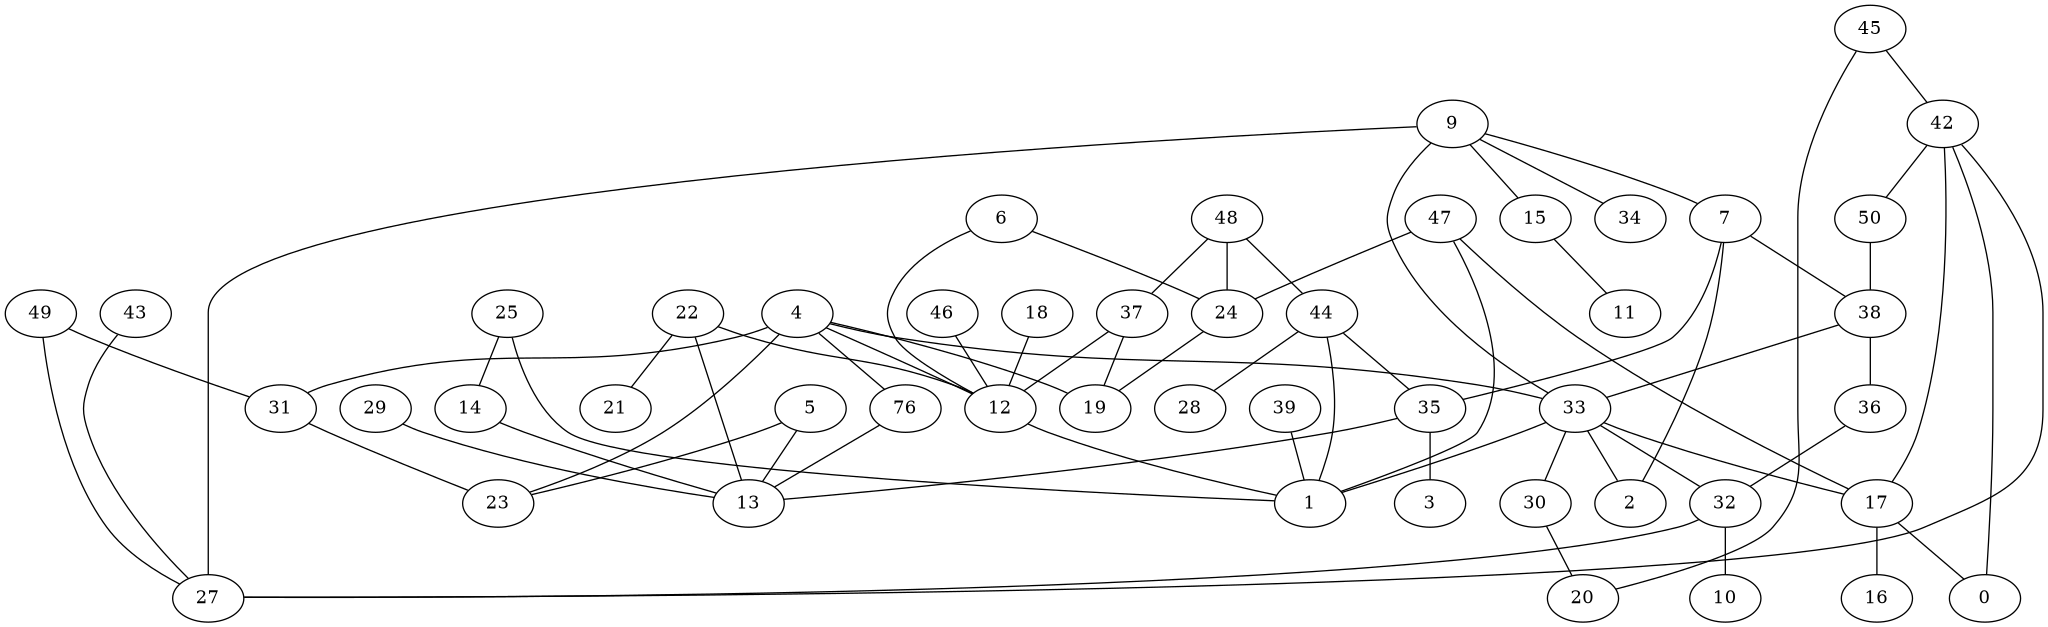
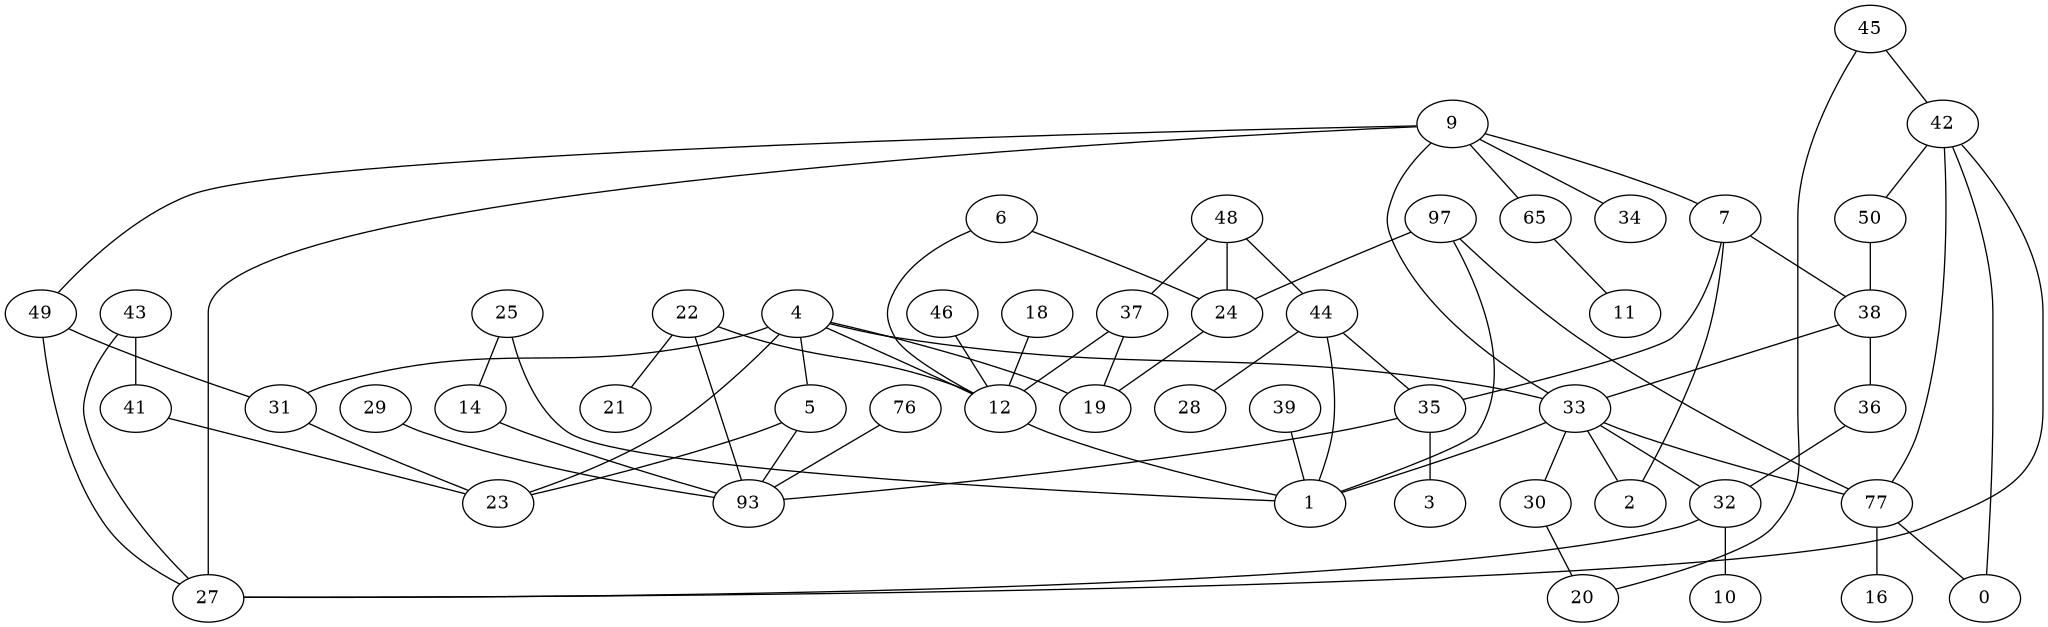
edge "9" -- "49": added
node "47": label "47" -> "97"
node "15": label "15" -> "65"
edge "4" -- "76": now "4" -- "5"
node "41": added
node "13": label "13" -> "93"
node "17": label "17" -> "77"
